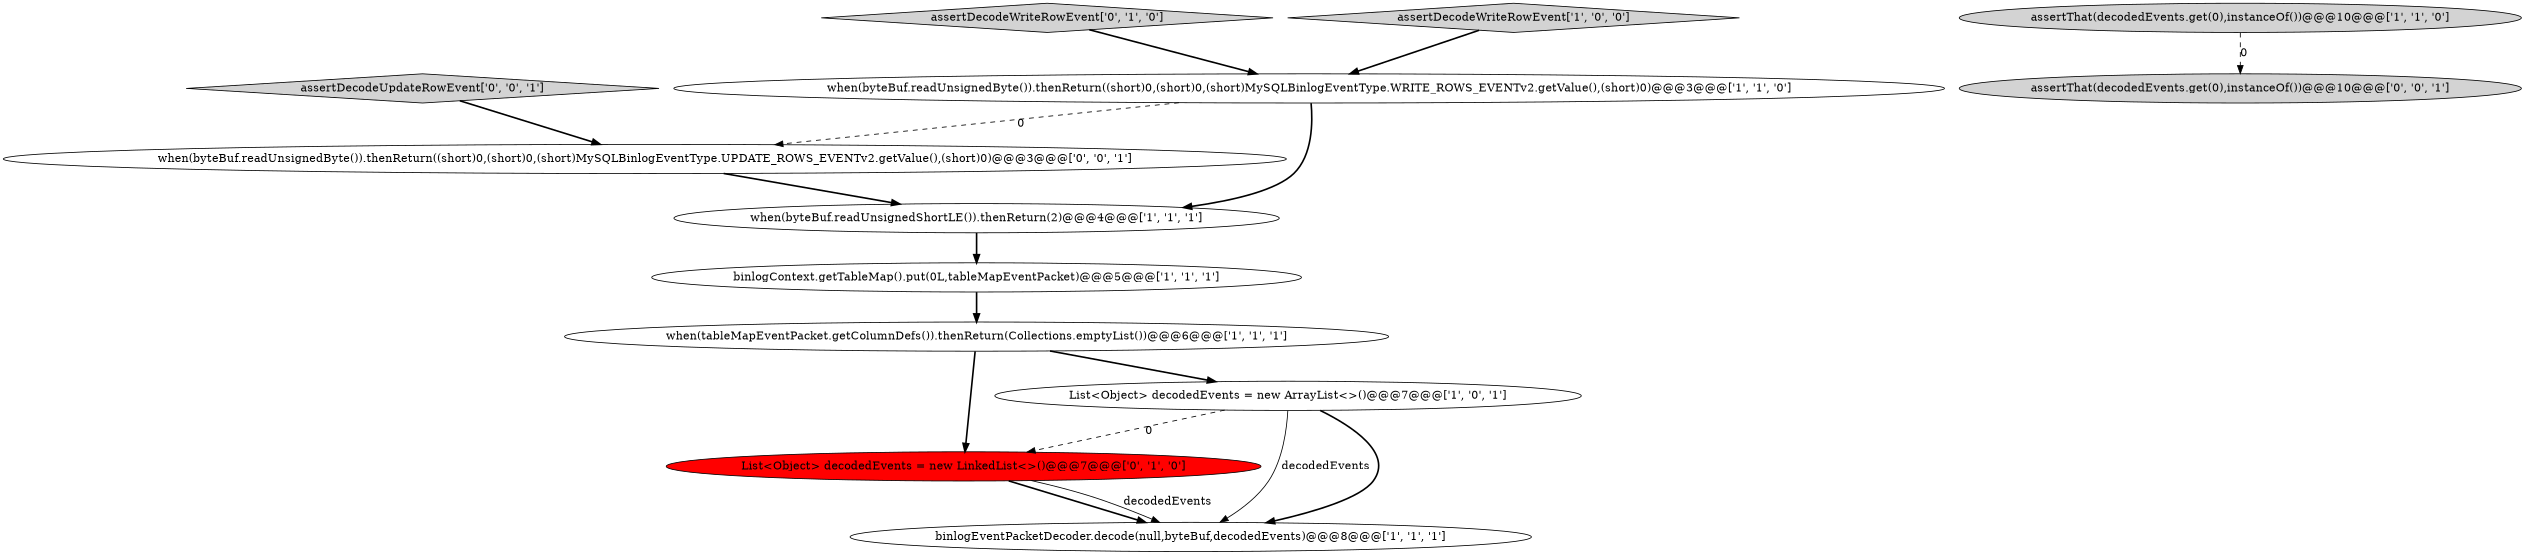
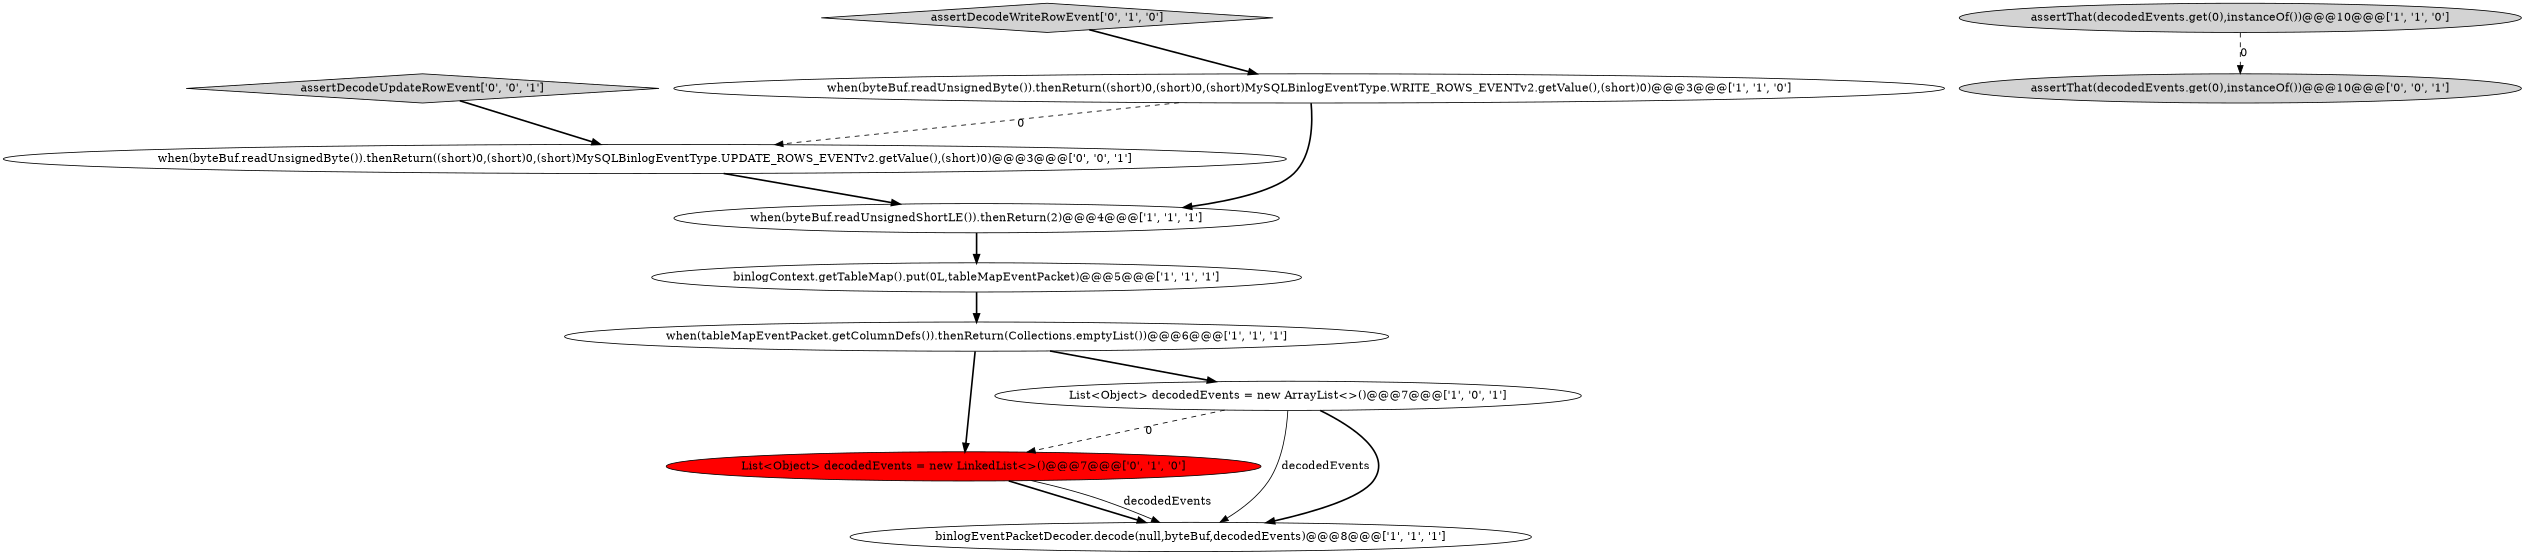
node "assertDecodeWriteRowEvent['1', '0', '0']": removed
